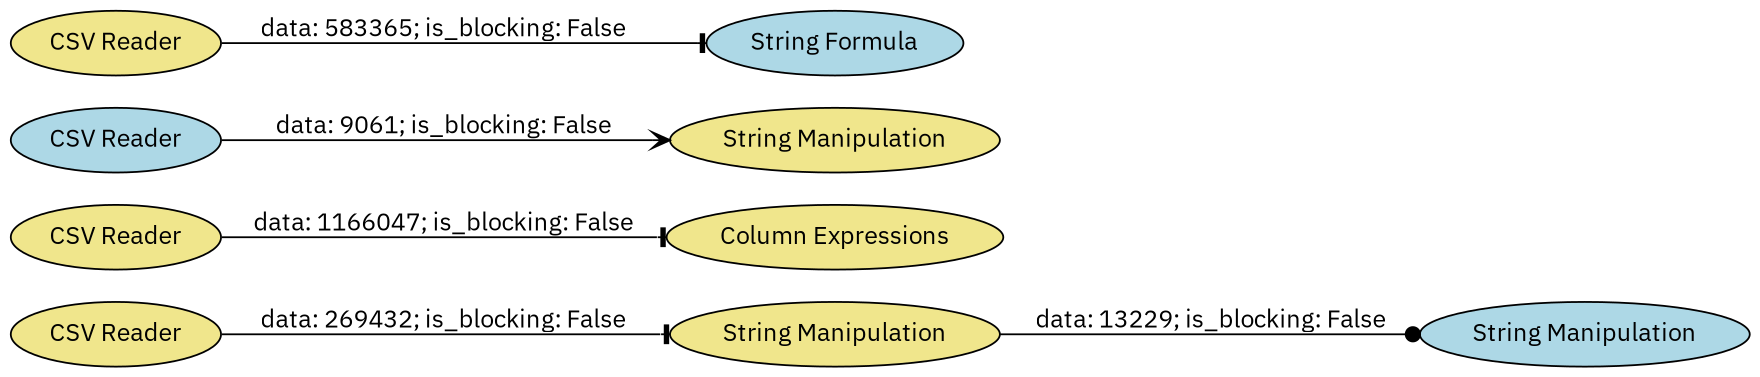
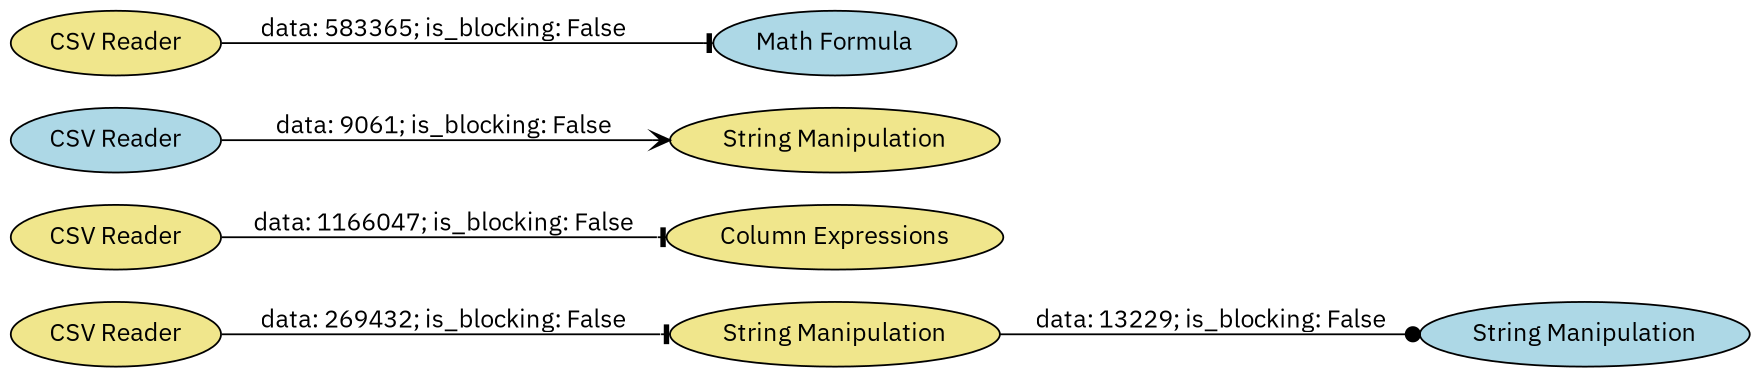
node "String Formula": label "String Formula" -> "Math Formula"
